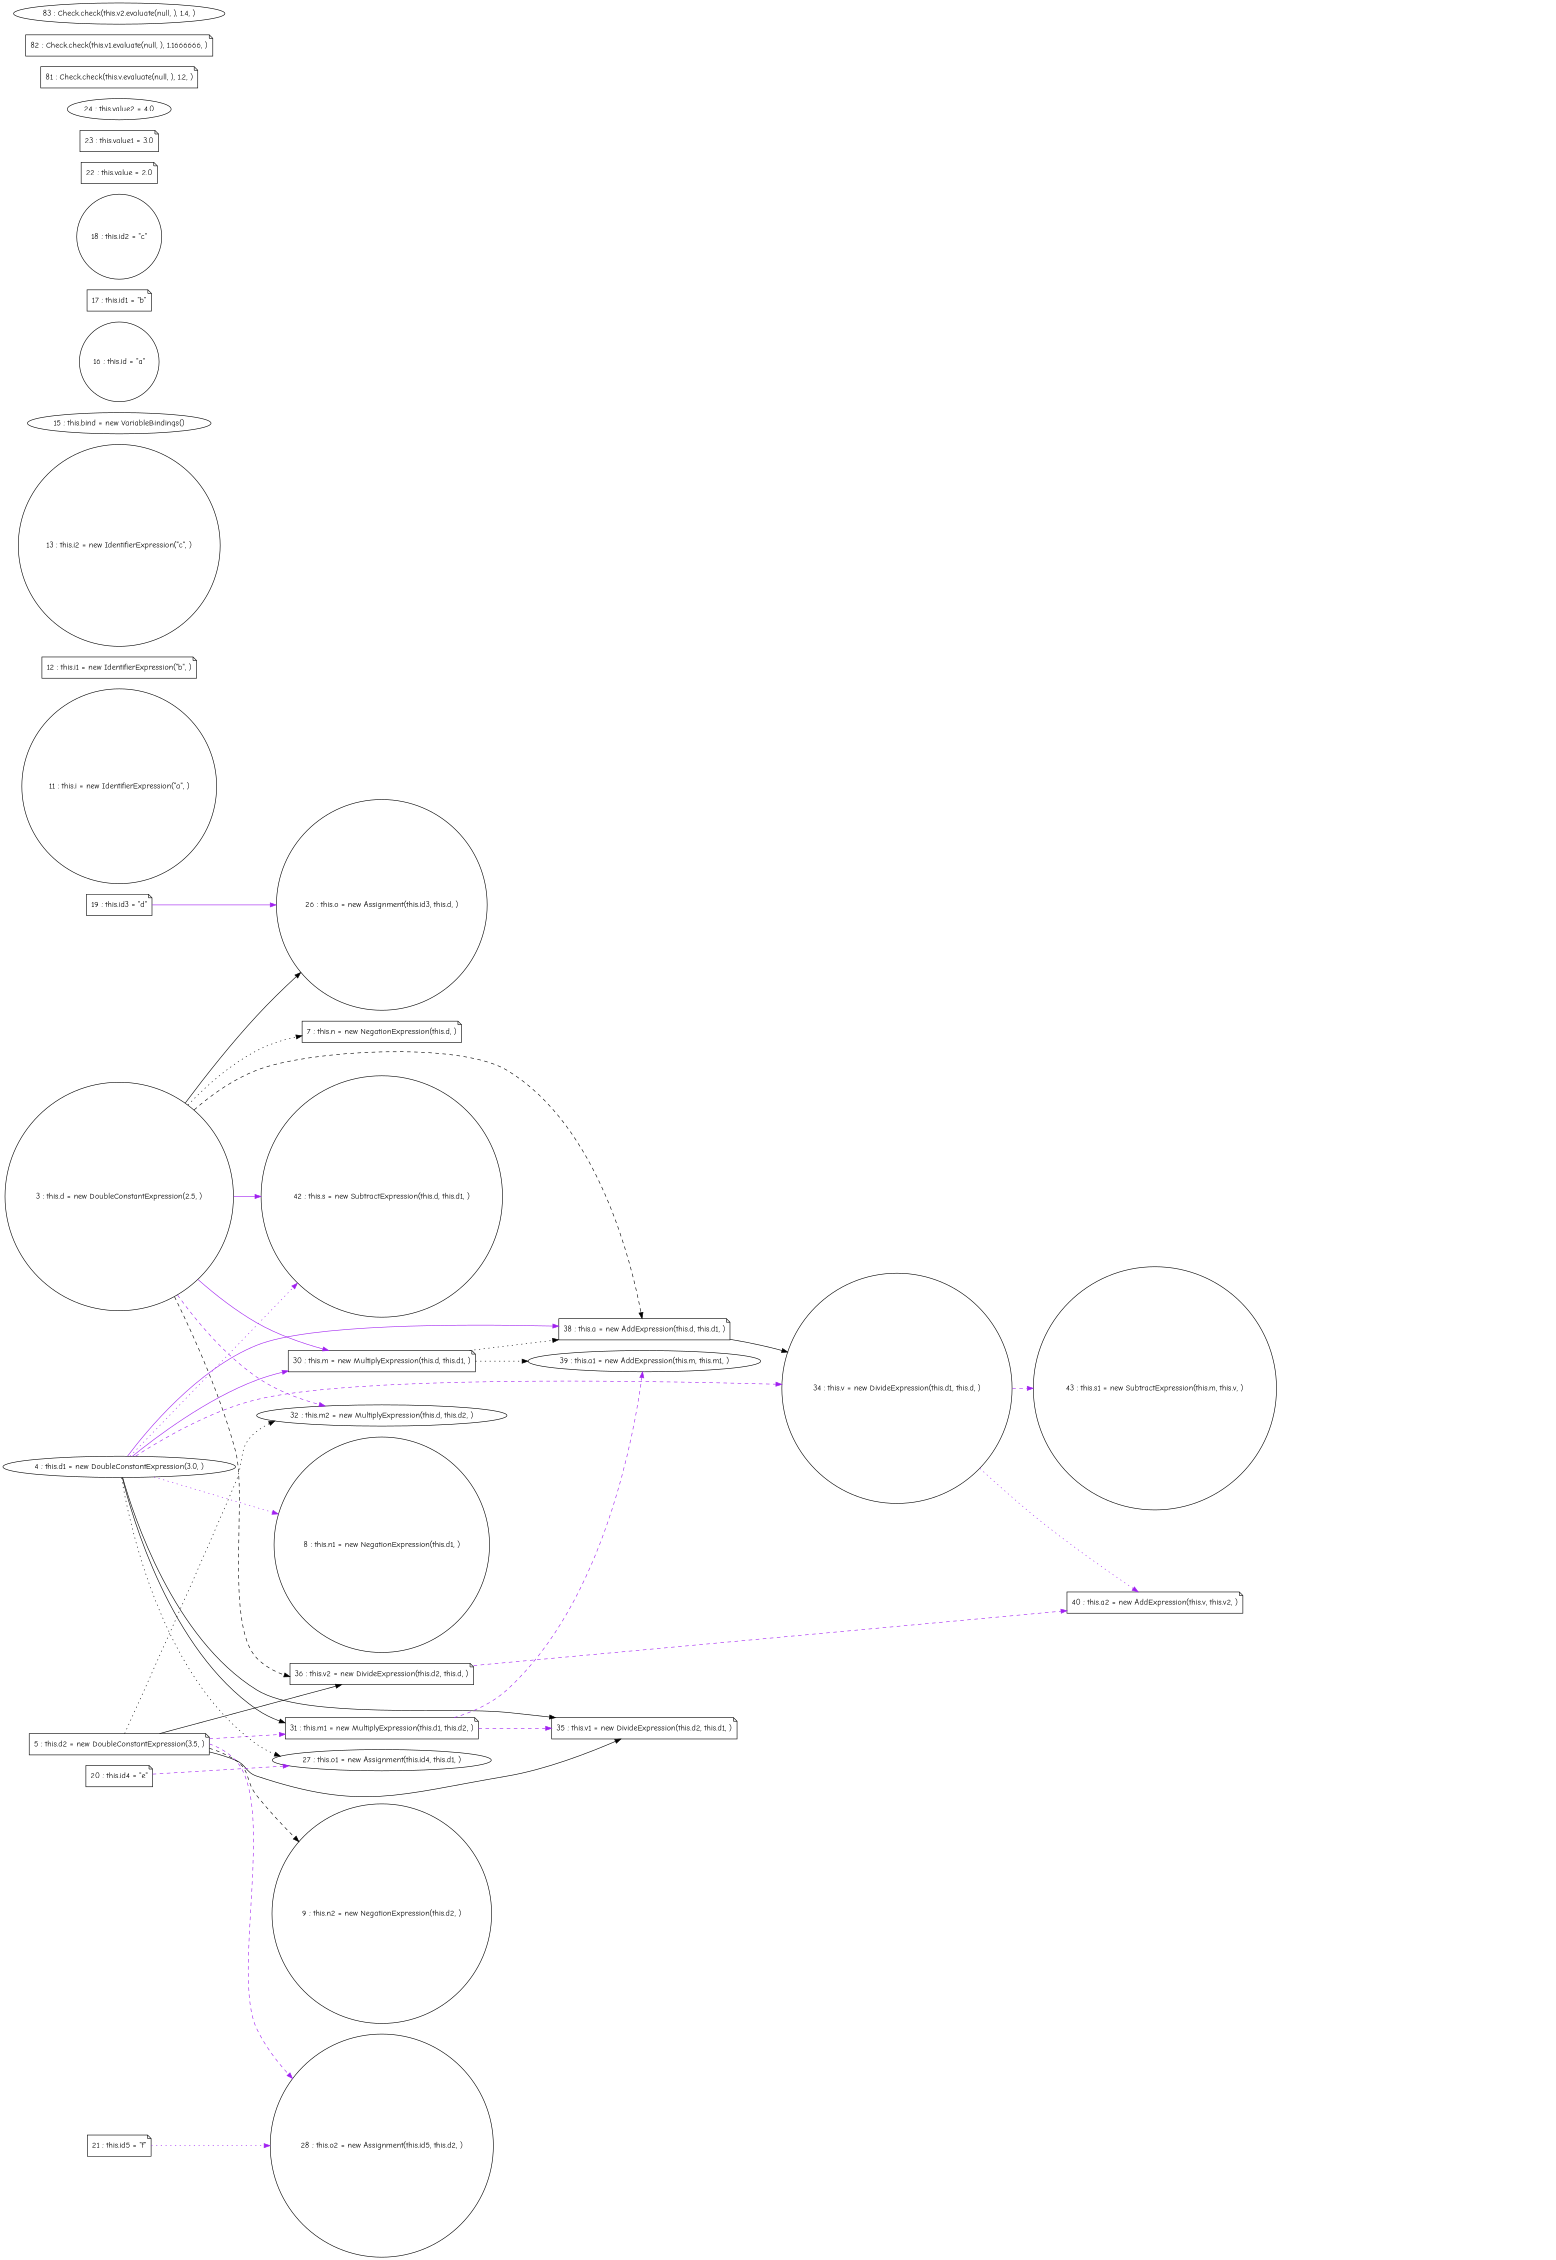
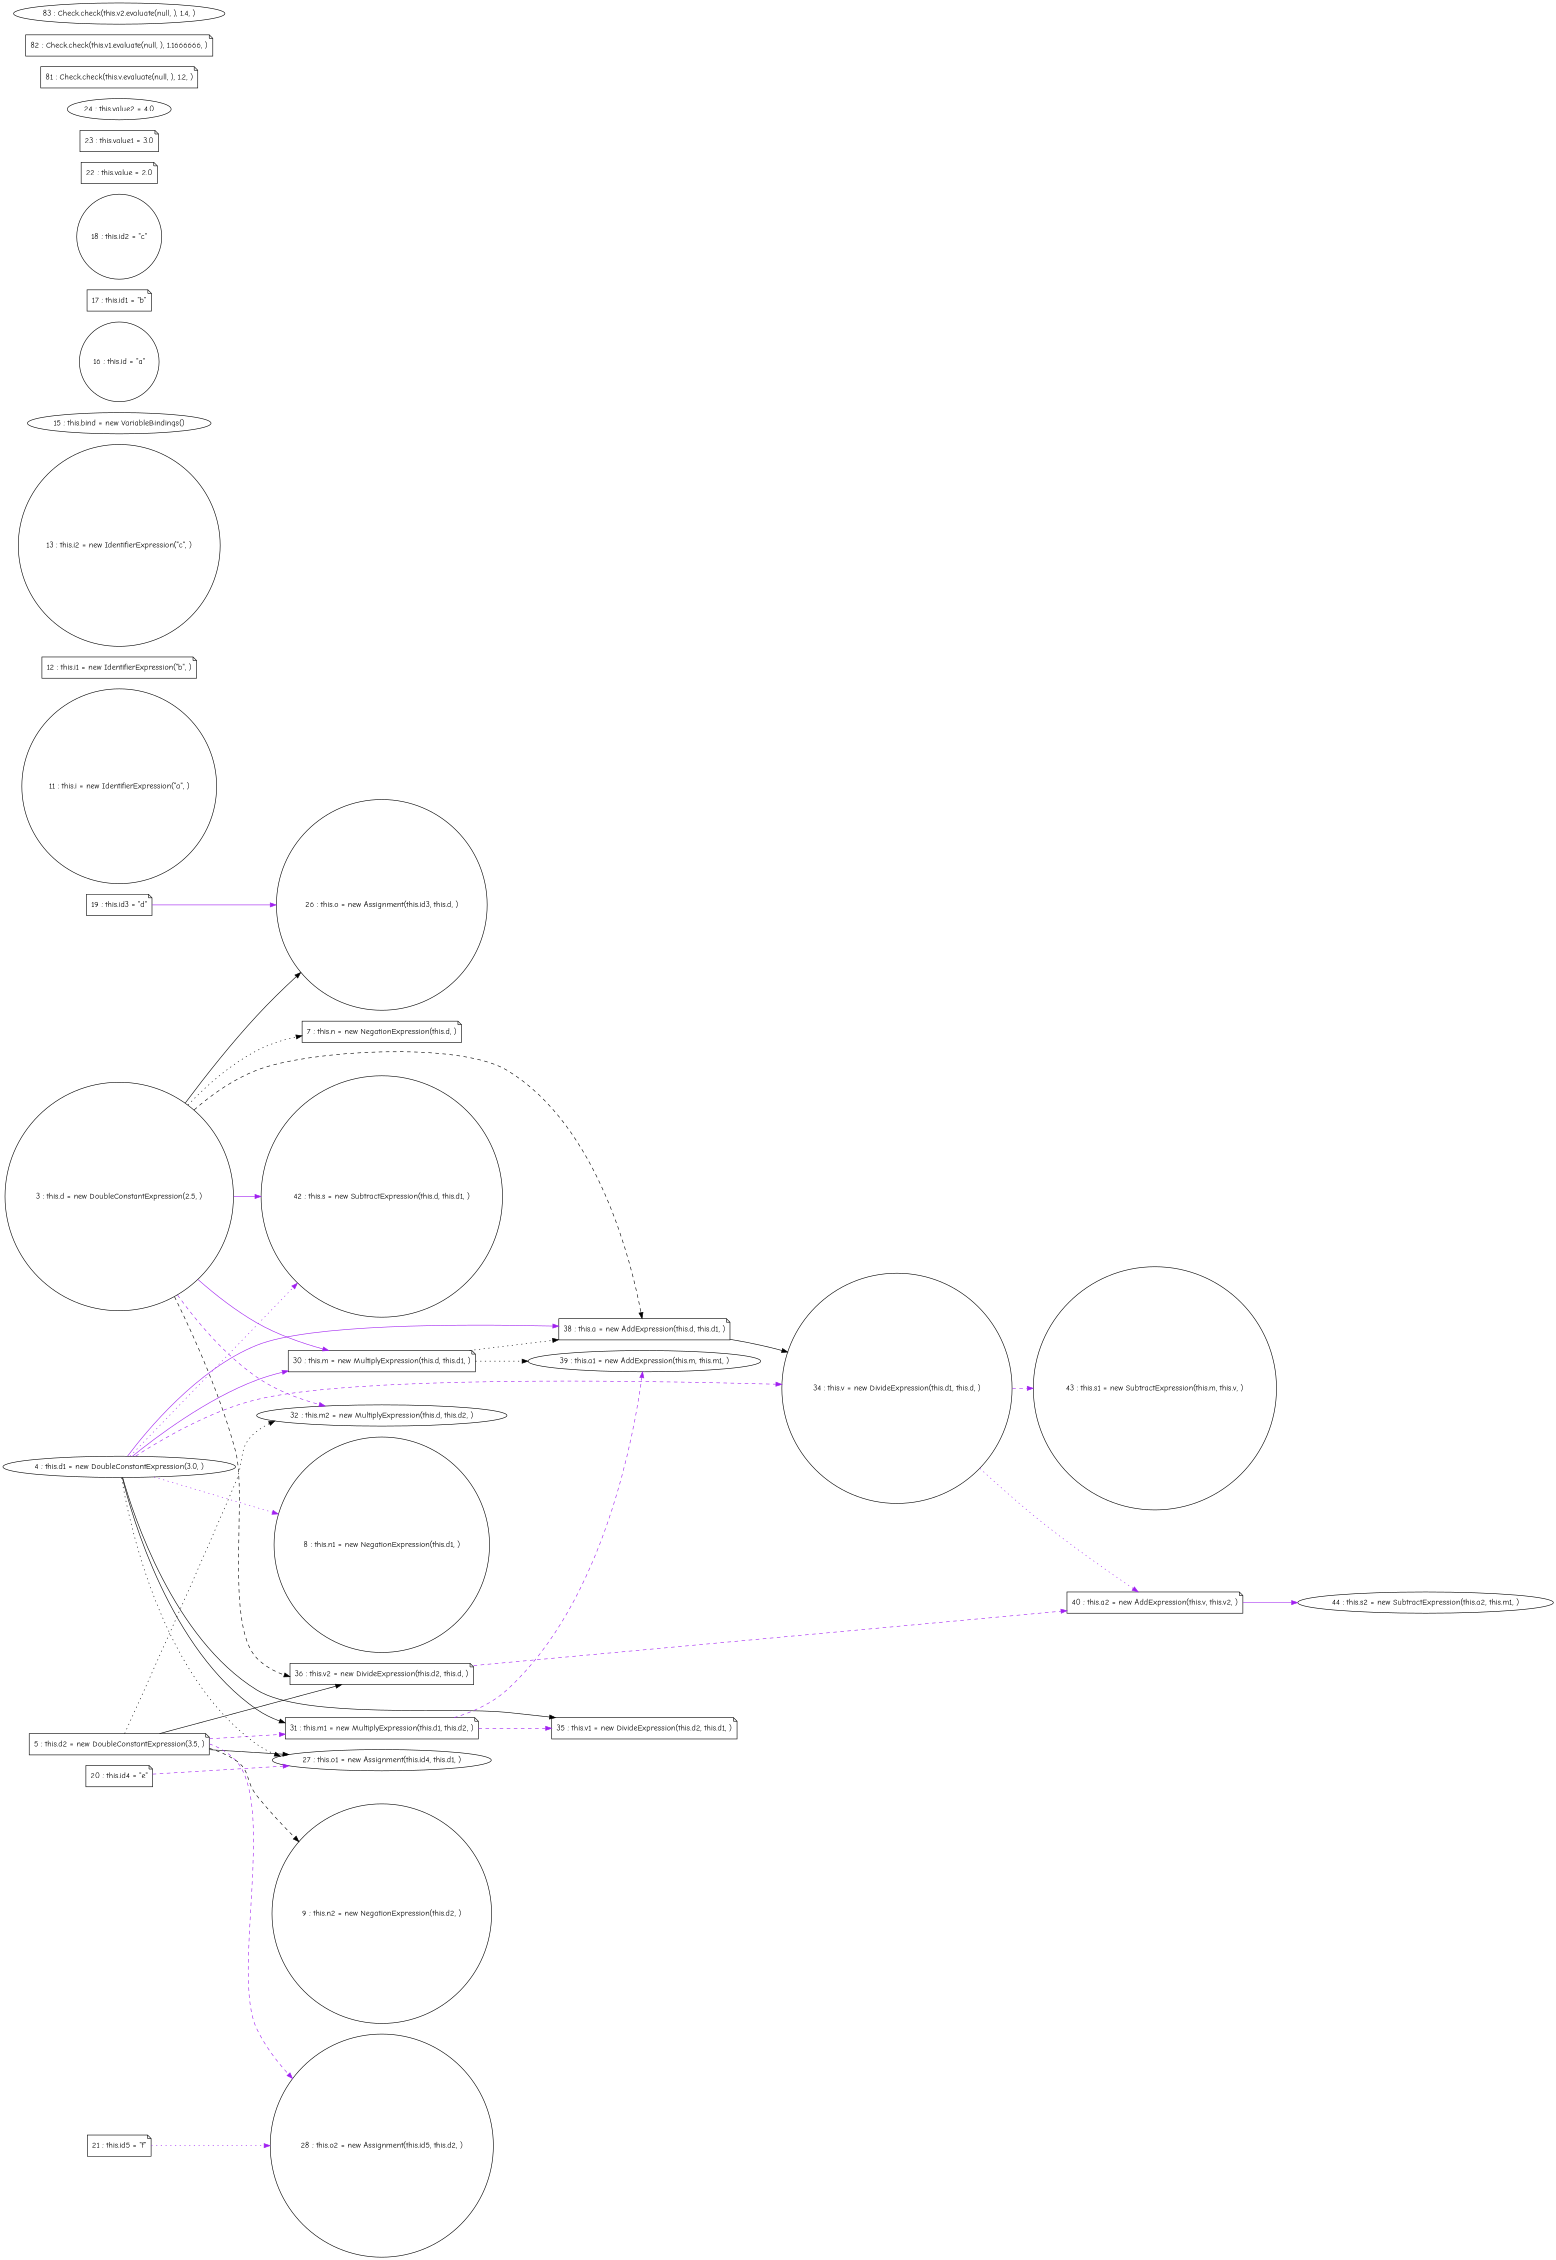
node "44 : this.s2 = new SubtractExpression(this.a2, this.m1, )": added
edge "5 : this.d2 = new DoubleConstantExpression(3.5, )" -> "35 : this.v1 = new DivideExpression(this.d2, this.d1, )": now "5 : this.d2 = new DoubleConstantExpression(3.5, )" -> "27 : this.o1 = new Assignment(this.id4, this.d1, )"
